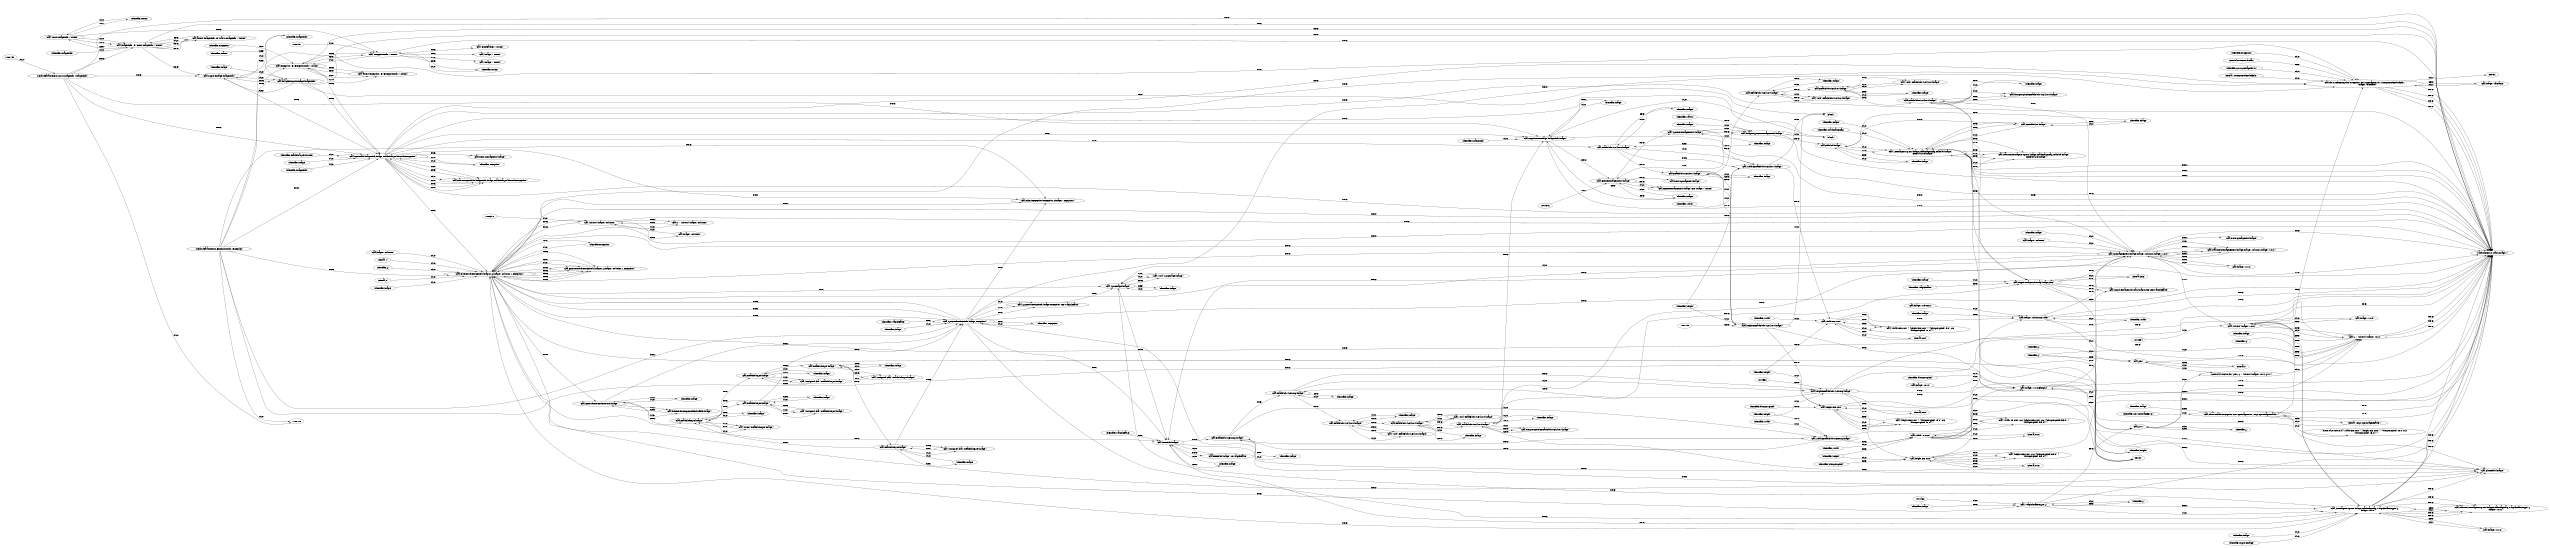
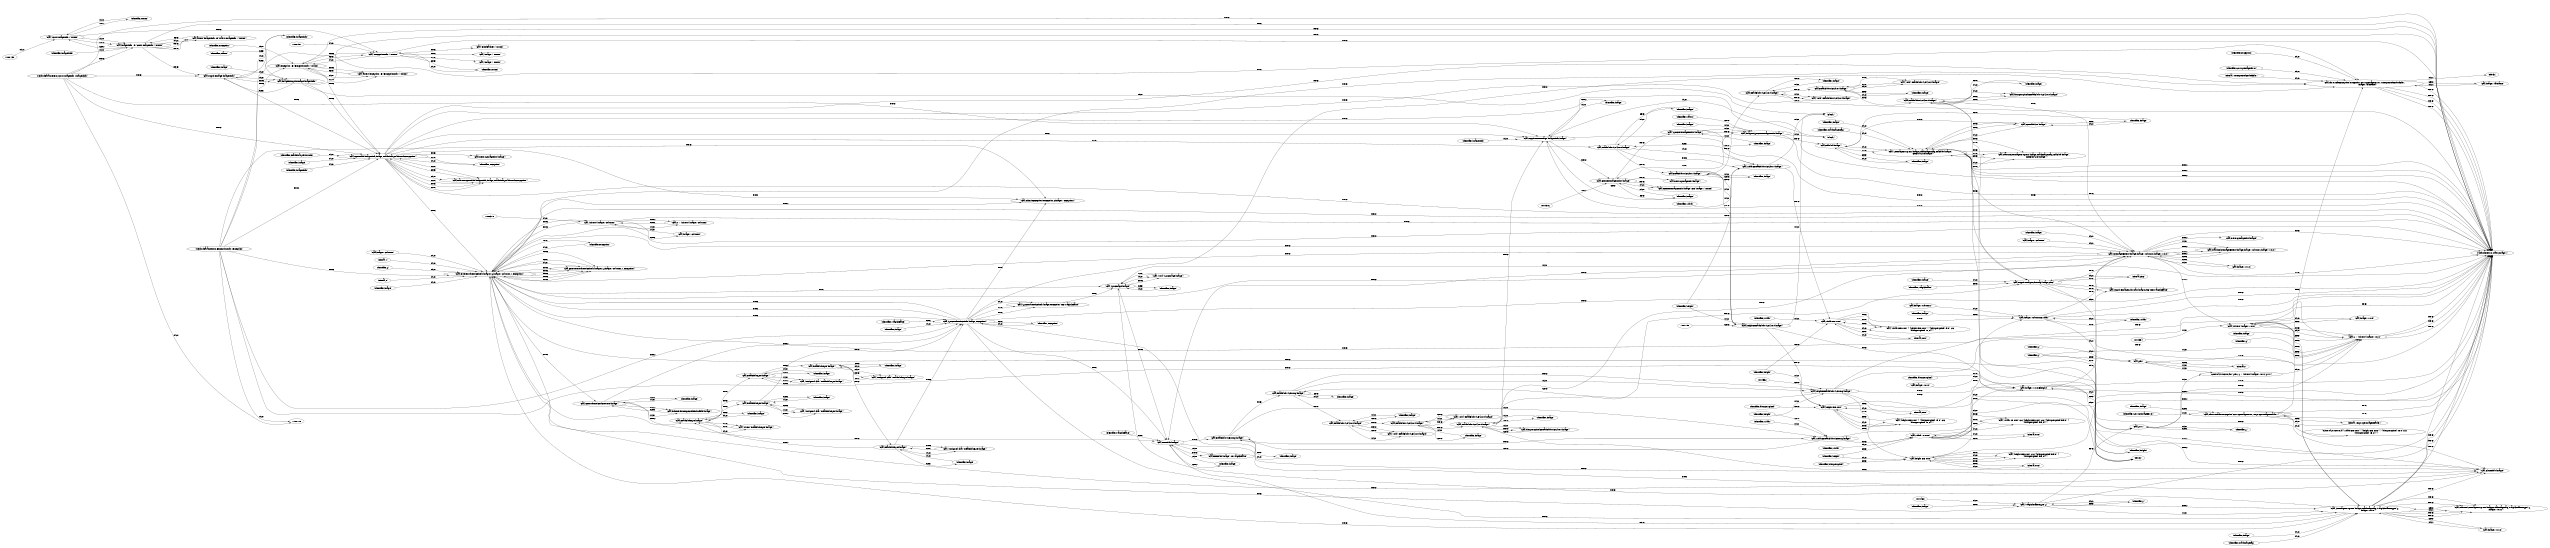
node "(ControlStructure,break;)": removed
edge "1000130" -> "(MethodParameterIn,const ImageInfo *image_info)": now "1000130" -> "(Call,(const ImageInfo *) NULL)"
node "(Identifier,AcquireImage)": label "(Identifier,AcquireImage)" -> "(Identifier,LoadImageTag)"
